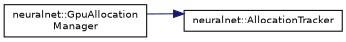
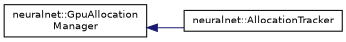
edge "neuralnet::GpuAllocation Manager" -> "neuralnet::AllocationTracker": reversed
